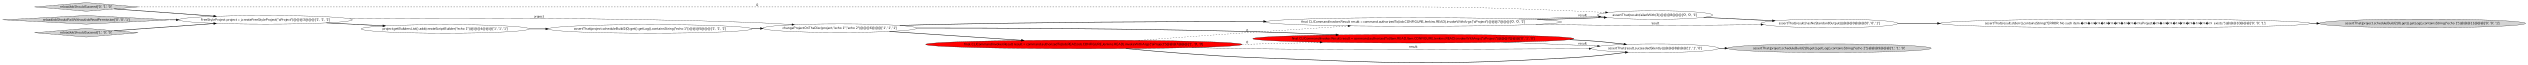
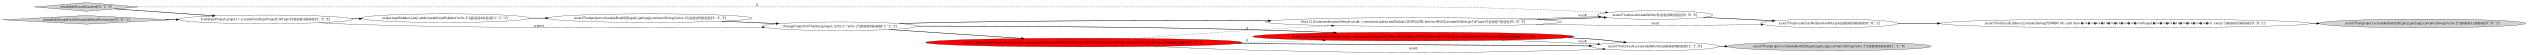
node "reloadJobShouldSucceed['1', '0', '0']": removed
